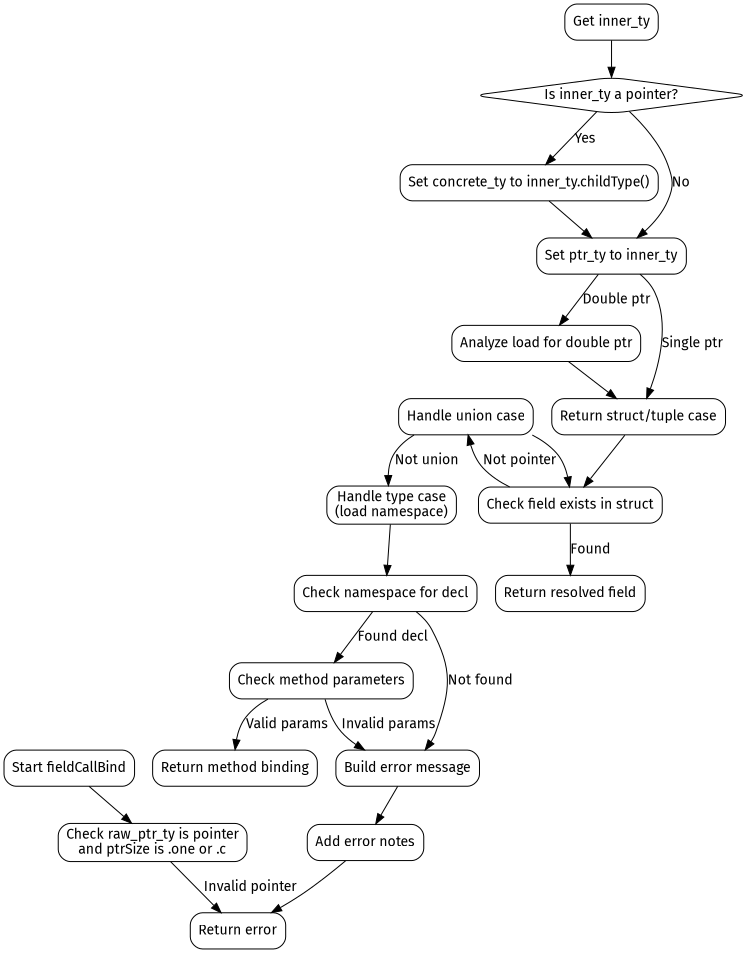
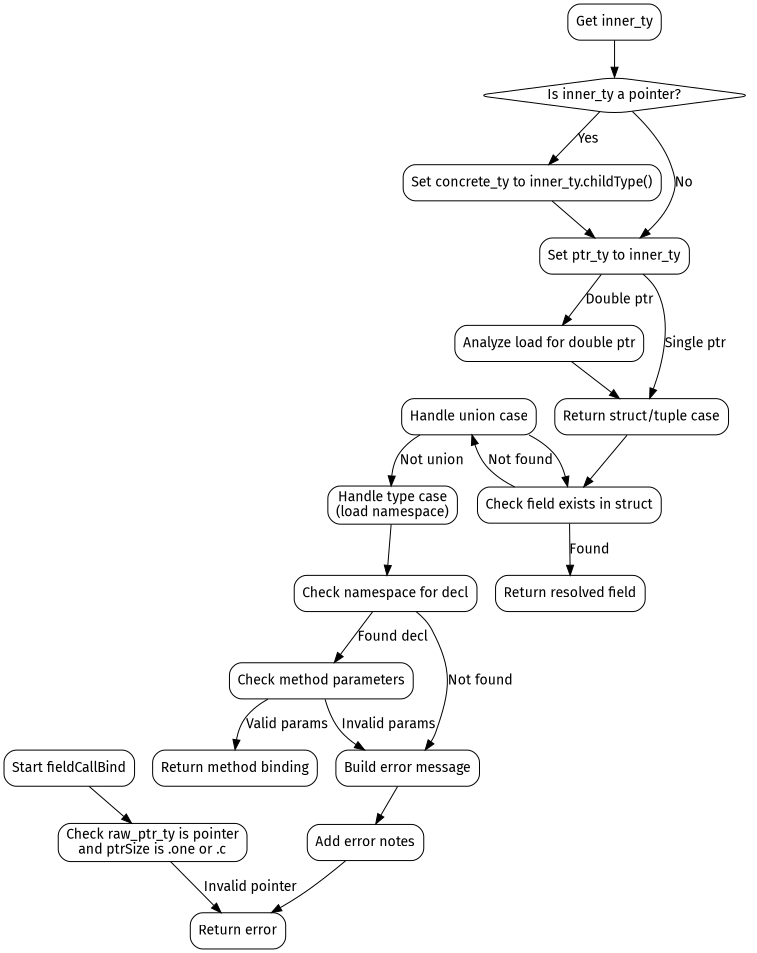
edge "Check field exists in struct" -> "Handle union case": label "Not pointer" -> "Not found"
